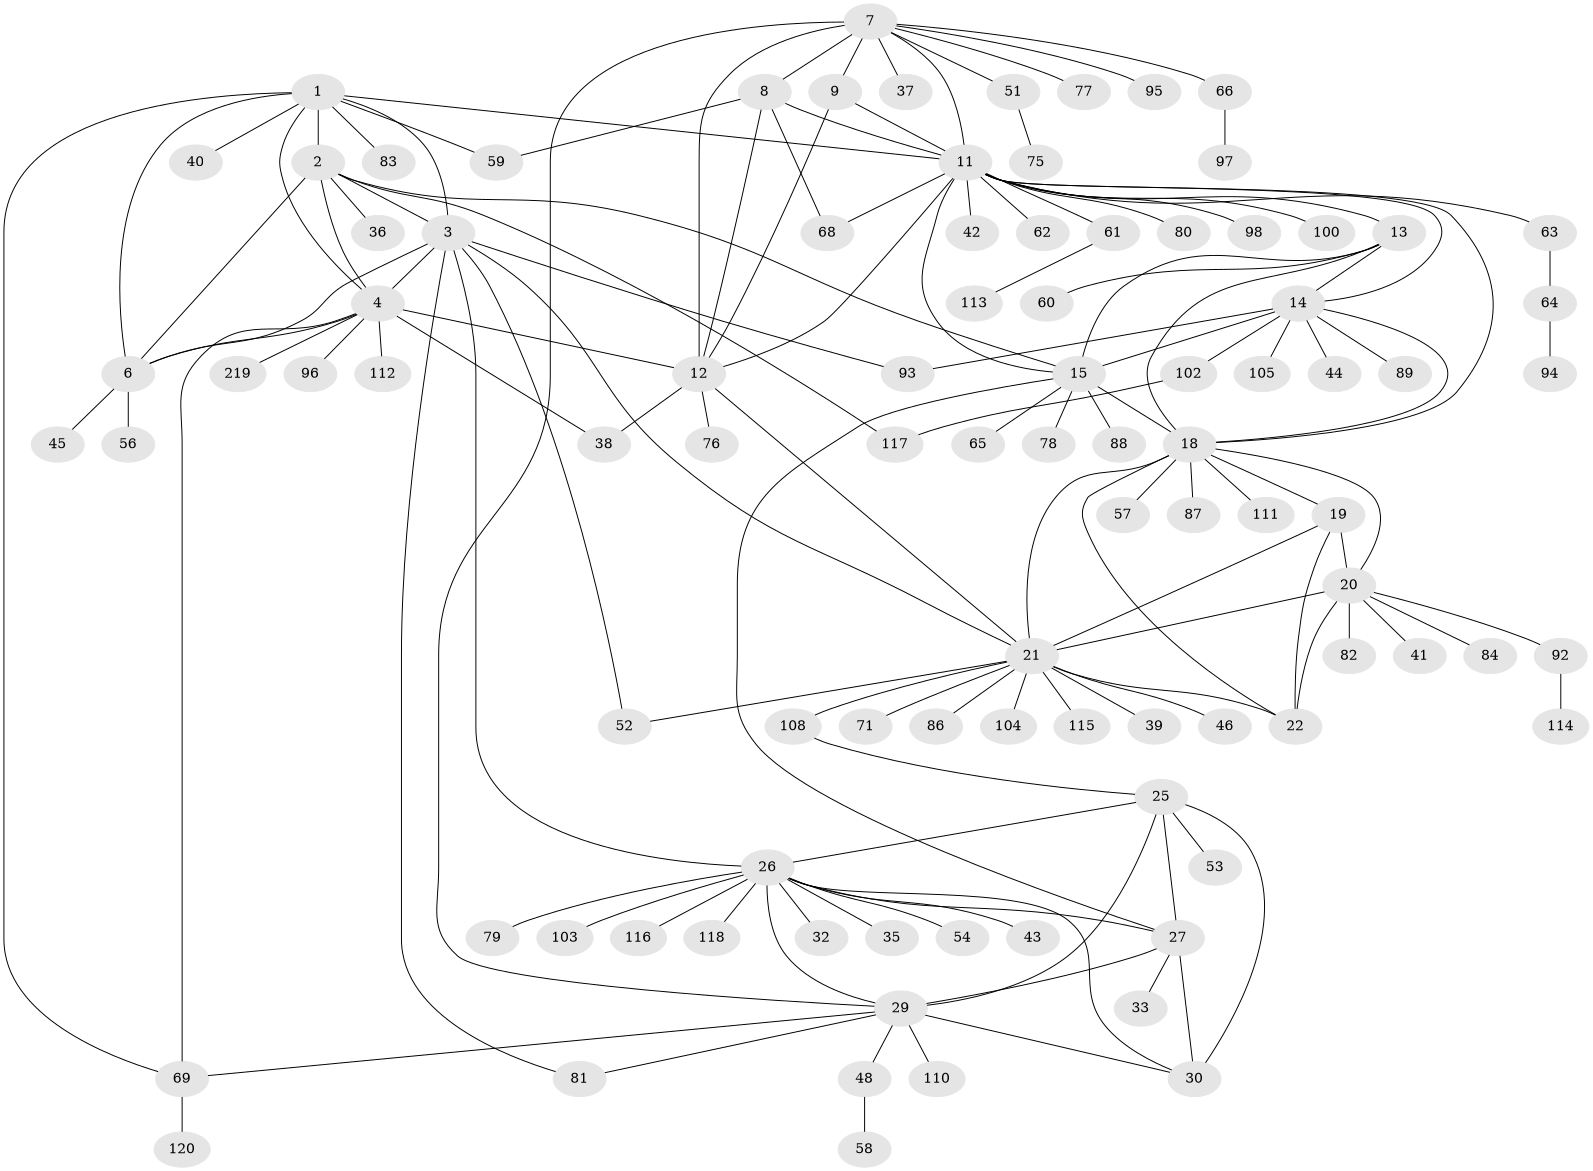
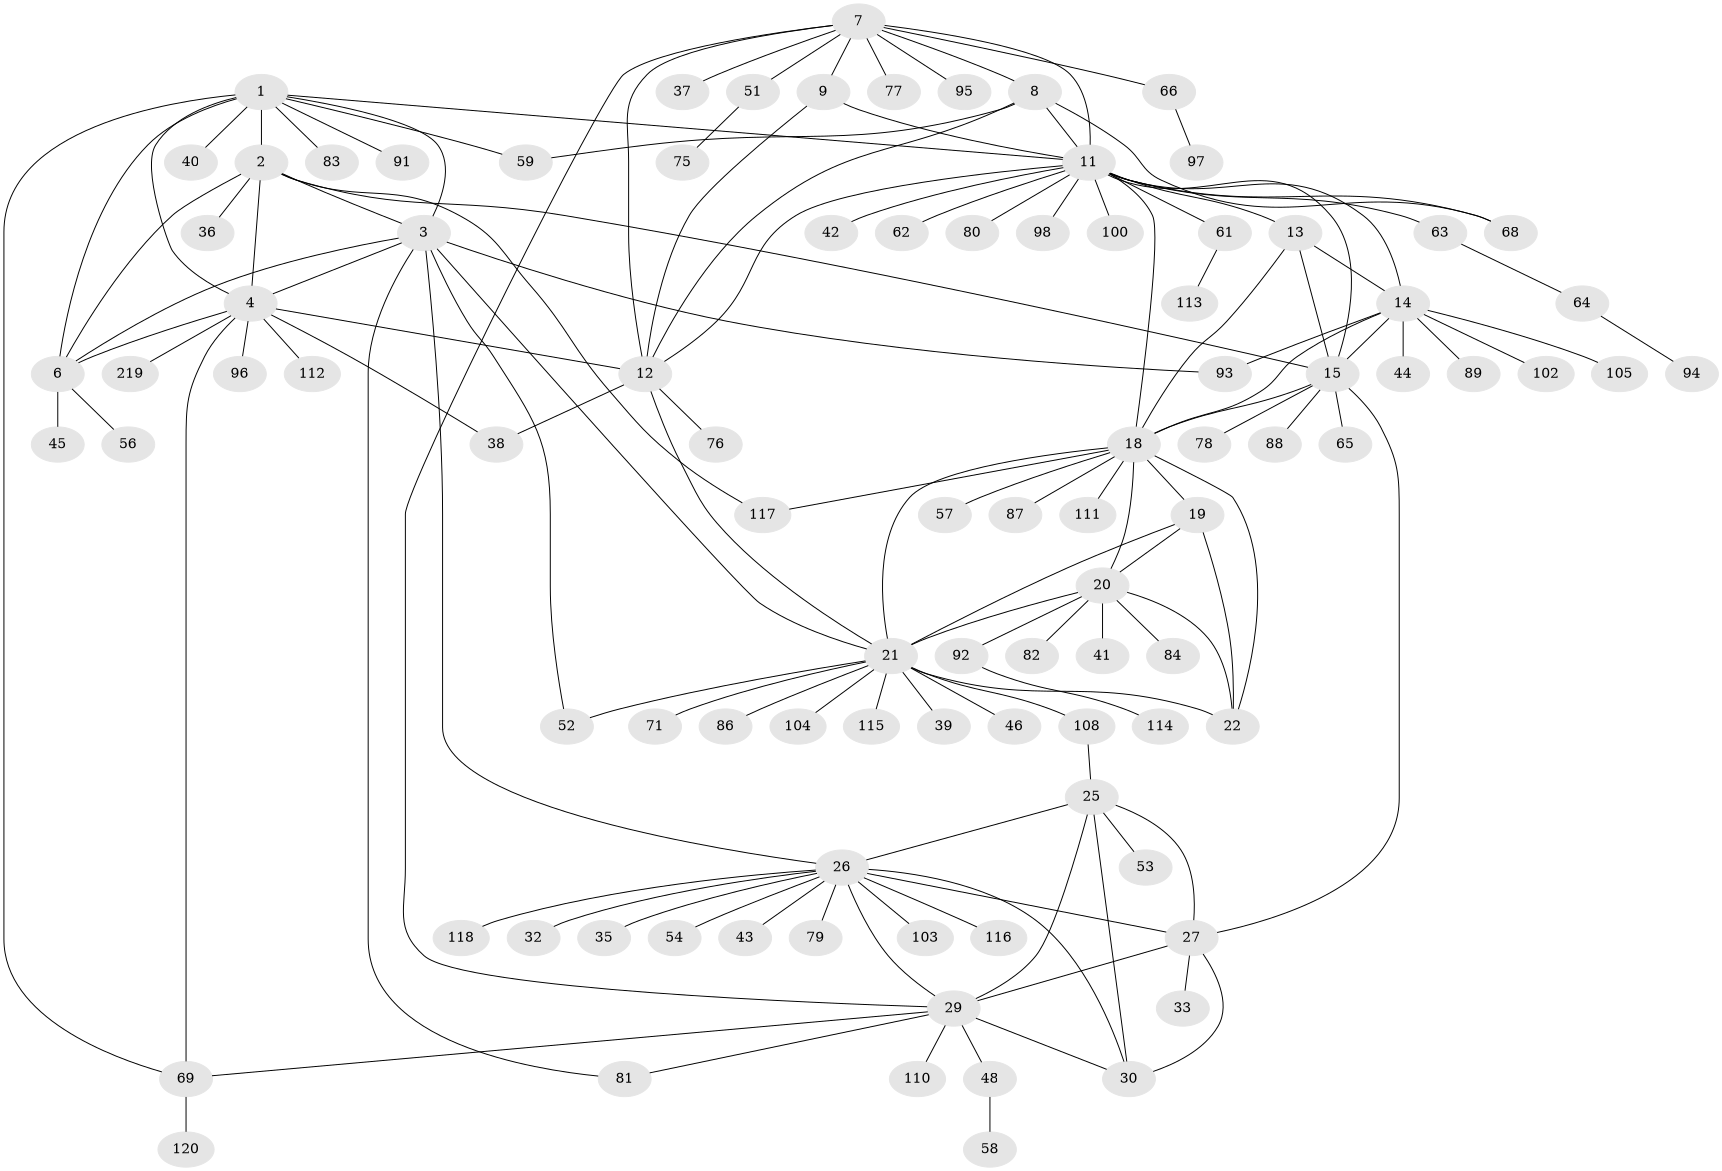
node "91": added
node "60": removed
edge "102" -- "117": now "18" -- "117"
